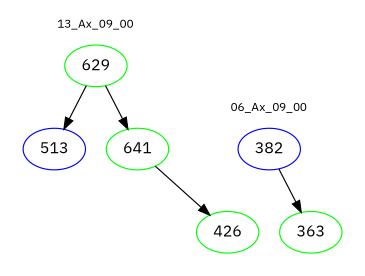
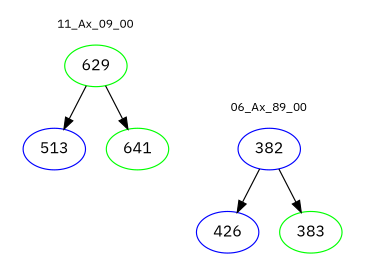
cluster "13_Ax_09_00": label "13_Ax_09_00" -> "11_Ax_09_00"
cluster "06_Ax_09_00": label "06_Ax_09_00" -> "06_Ax_89_00"
edge "641" -> "426": now "382" -> "426"
node "426": color green -> blue
node "363": label "363" -> "383"
